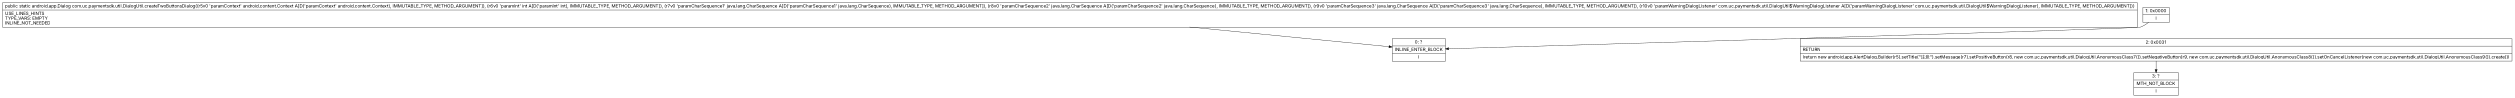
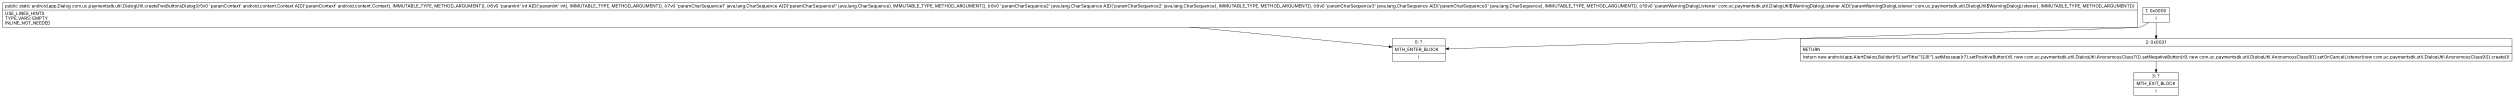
edge "1: 0x0000" -> "2: 0x0031": added
node "0: ?": text "INLINE_ENTER_BLOCK" -> "MTH_ENTER_BLOCK"
node "3: ?": text "MTH_NOT_BLOCK" -> "MTH_EXIT_BLOCK"
